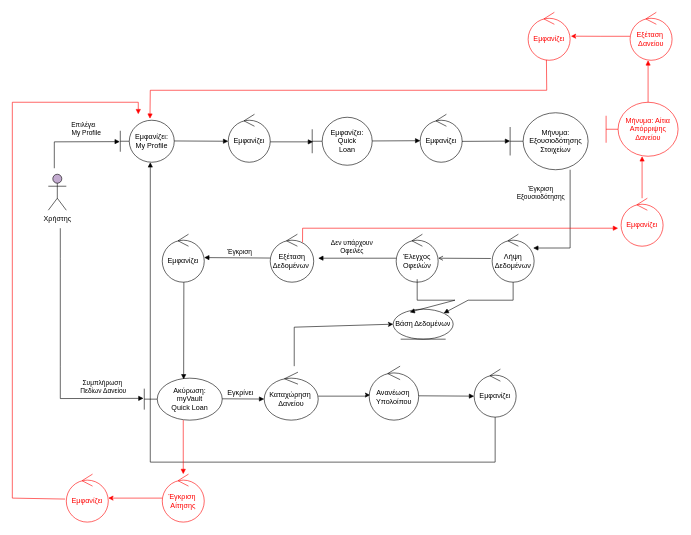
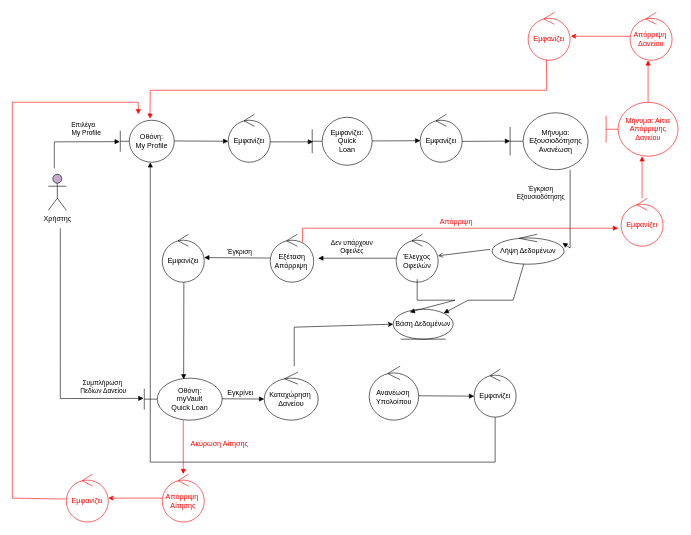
node "Εξέταση Δανείου": label "Εξέταση Δανείου" -> "Απόρριψη Δανείου"
node "Εμφανίζει: My Profile": label "Εμφανίζει: My Profile" -> "Οθόνη: My Profile"
node "Μήνυμα: Εξουσιοδότησης Στοιχείων": label "Μήνυμα: Εξουσιοδότησης Στοιχείων" -> "Μήνυμα: Εξουσιοδότησης Ανανέωση"
node "Απόρριψη": added
node "Λήψη Δεδομένων": size 42x48 -> 72x30
node "Εξέταση Δεδομένων": label "Εξέταση Δεδομένων" -> "Εξέταση Απόρριψη"
edge "Καταχώρηση Δανείου" -> "Ανανέωση Υπολοίπου": removed
node "Ακύρωση: myVault Quick Loan": label "Ακύρωση: myVault Quick Loan" -> "Οθόνη: myVault Quick Loan"
node "Ακύρωση Αίτησης": added
node "Έγκριση Αίτησης": label "Έγκριση Αίτησης" -> "Απόρριψη Αίτησης"
